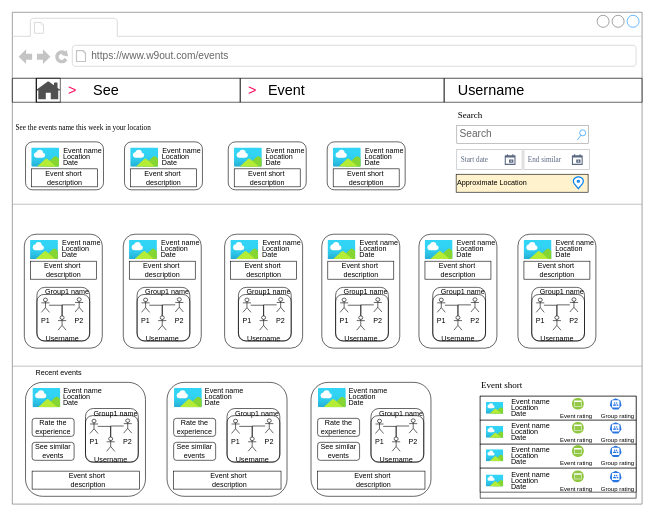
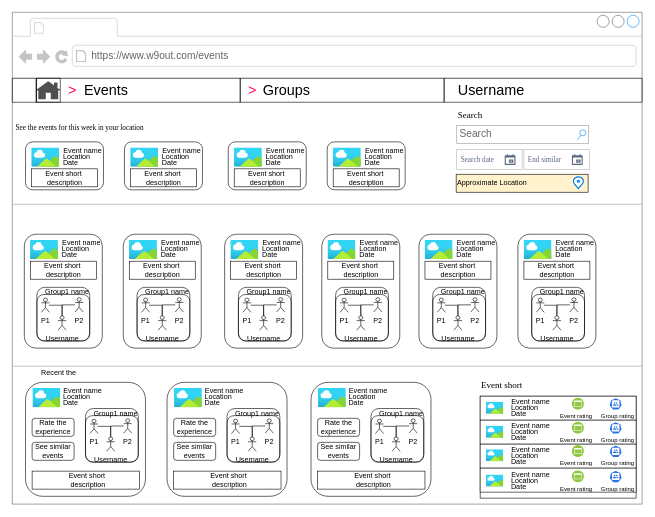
node "See": label "See" -> "Events"
node "Event": label "Event" -> "Groups"
node "See the events name this week in your location": label "See the events name this week in your location" -> "See the events for this week in your location"
node "Start date": label "Start date" -> "Search date"
node "Recent events": label "Recent events" -> "Recent the"
